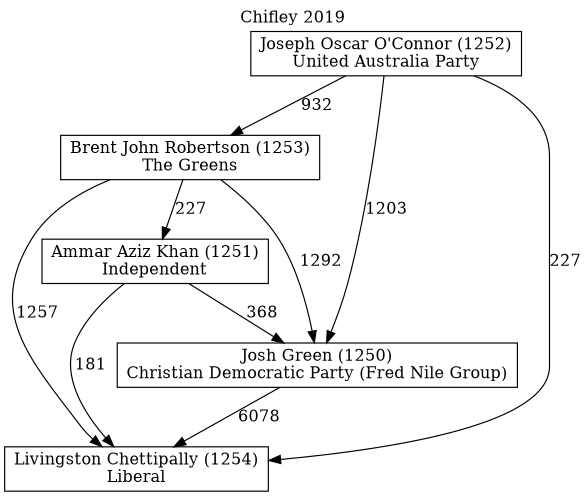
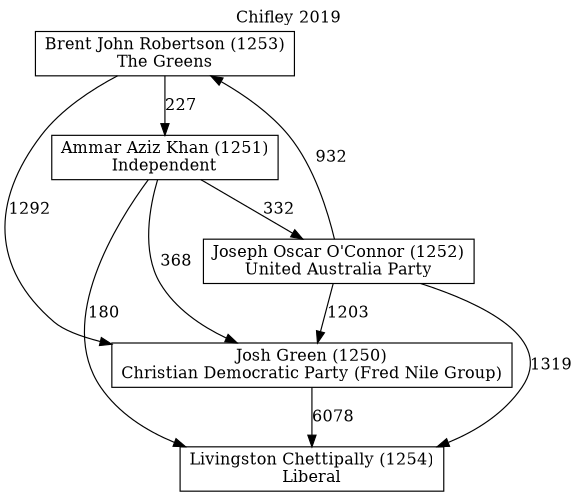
edge "Ammar Aziz Khan (1251) Independent" -> "Joseph Oscar O'Connor (1252) United Australia Party": added, label "332"
edge "Joseph Oscar O'Connor (1252) United Australia Party" -> "Livingston Chettipally (1254) Liberal": label "227" -> "1319"
edge "Brent John Robertson (1253) The Greens" -> "Livingston Chettipally (1254) Liberal": removed, label "1257"
edge "Ammar Aziz Khan (1251) Independent" -> "Livingston Chettipally (1254) Liberal": label "181" -> "180"
